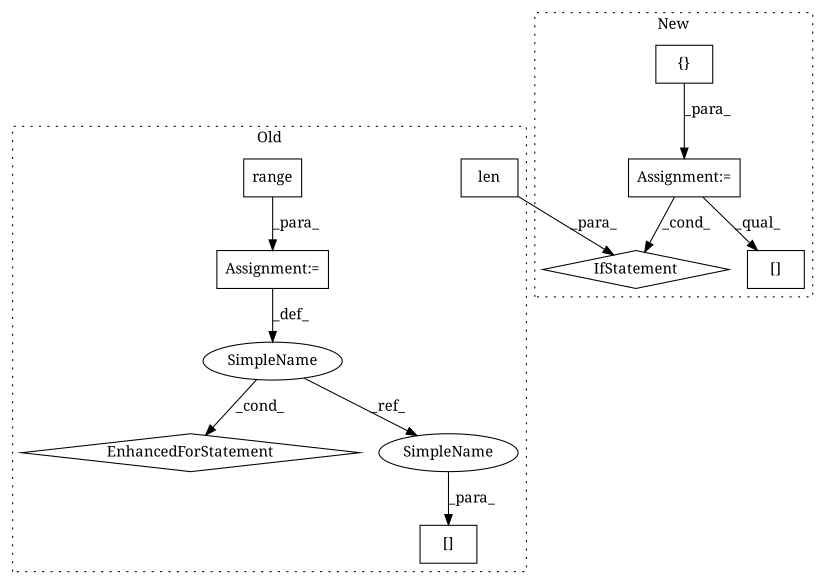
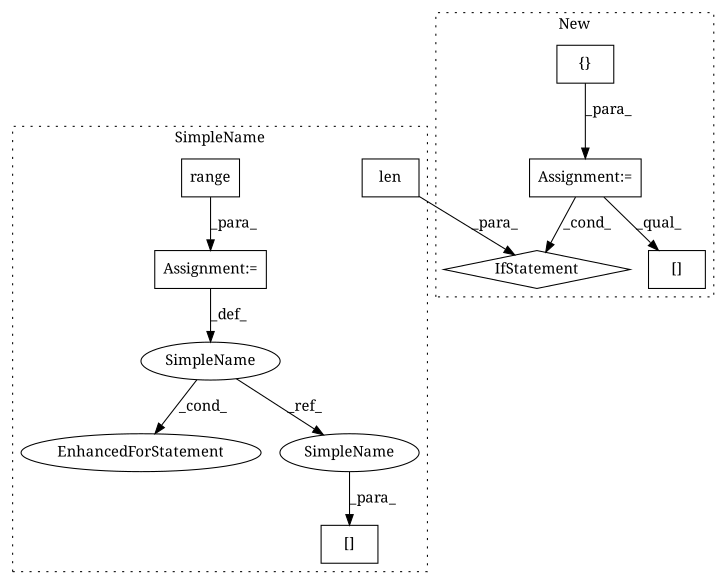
cluster "Old": label "Old" -> "SimpleName"
node "EnhancedForStatement": shape diamond -> ellipse
